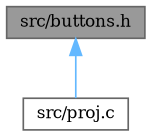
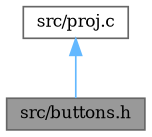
edge "src/proj.c" -> "src/buttons.h": reversed
